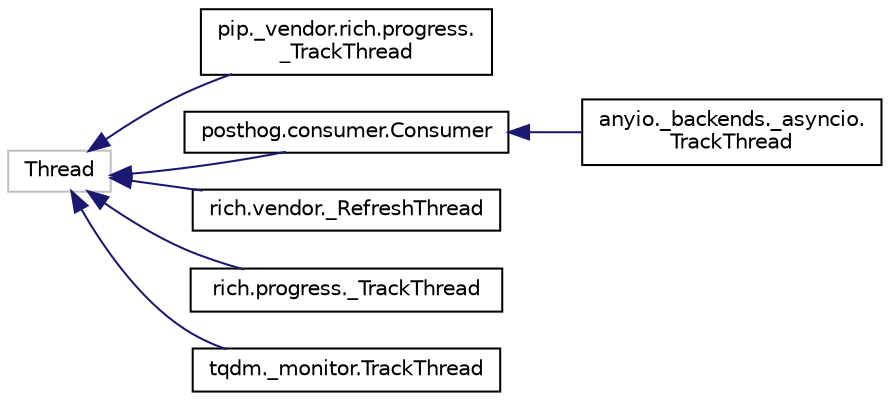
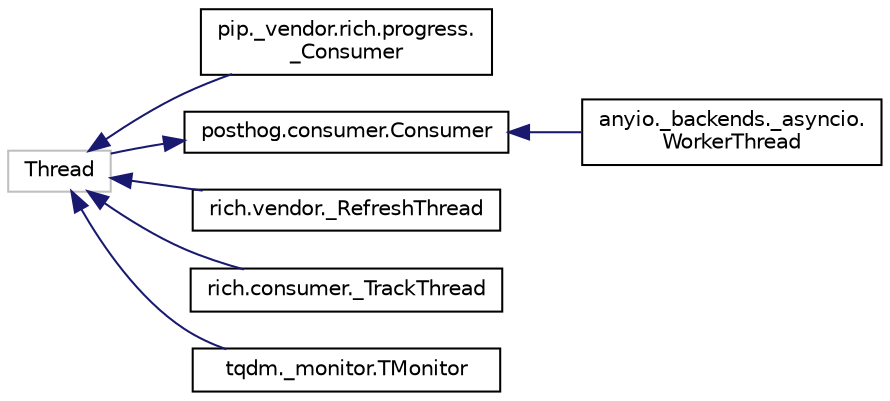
node "pip._vendor.rich.progress. _TrackThread": label "pip._vendor.rich.progress. _TrackThread" -> "pip._vendor.rich.progress. _Consumer"
node "anyio._backends._asyncio. TrackThread": label "anyio._backends._asyncio. TrackThread" -> "anyio._backends._asyncio. WorkerThread"
edge "posthog.consumer.Consumer" -> "Thread": reversed
node "rich.progress._TrackThread": label "rich.progress._TrackThread" -> "rich.consumer._TrackThread"
node "tqdm._monitor.TrackThread": label "tqdm._monitor.TrackThread" -> "tqdm._monitor.TMonitor"
